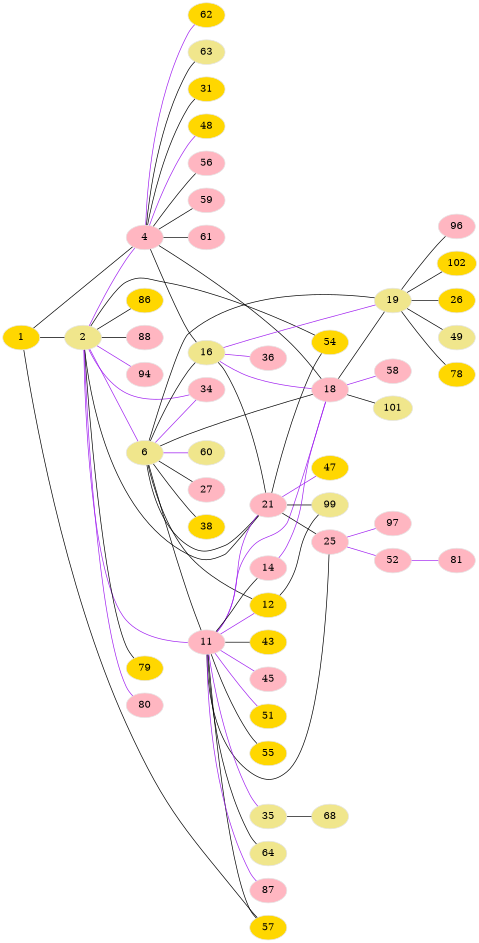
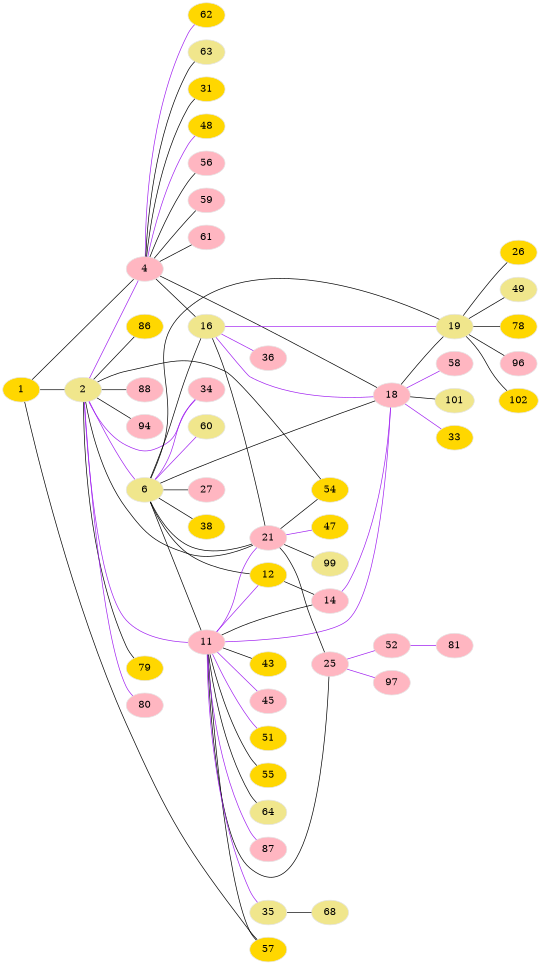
edge "2" -- "94": color purple -> black
node "33": added
edge "99" -- "12": now "14" -- "12"
